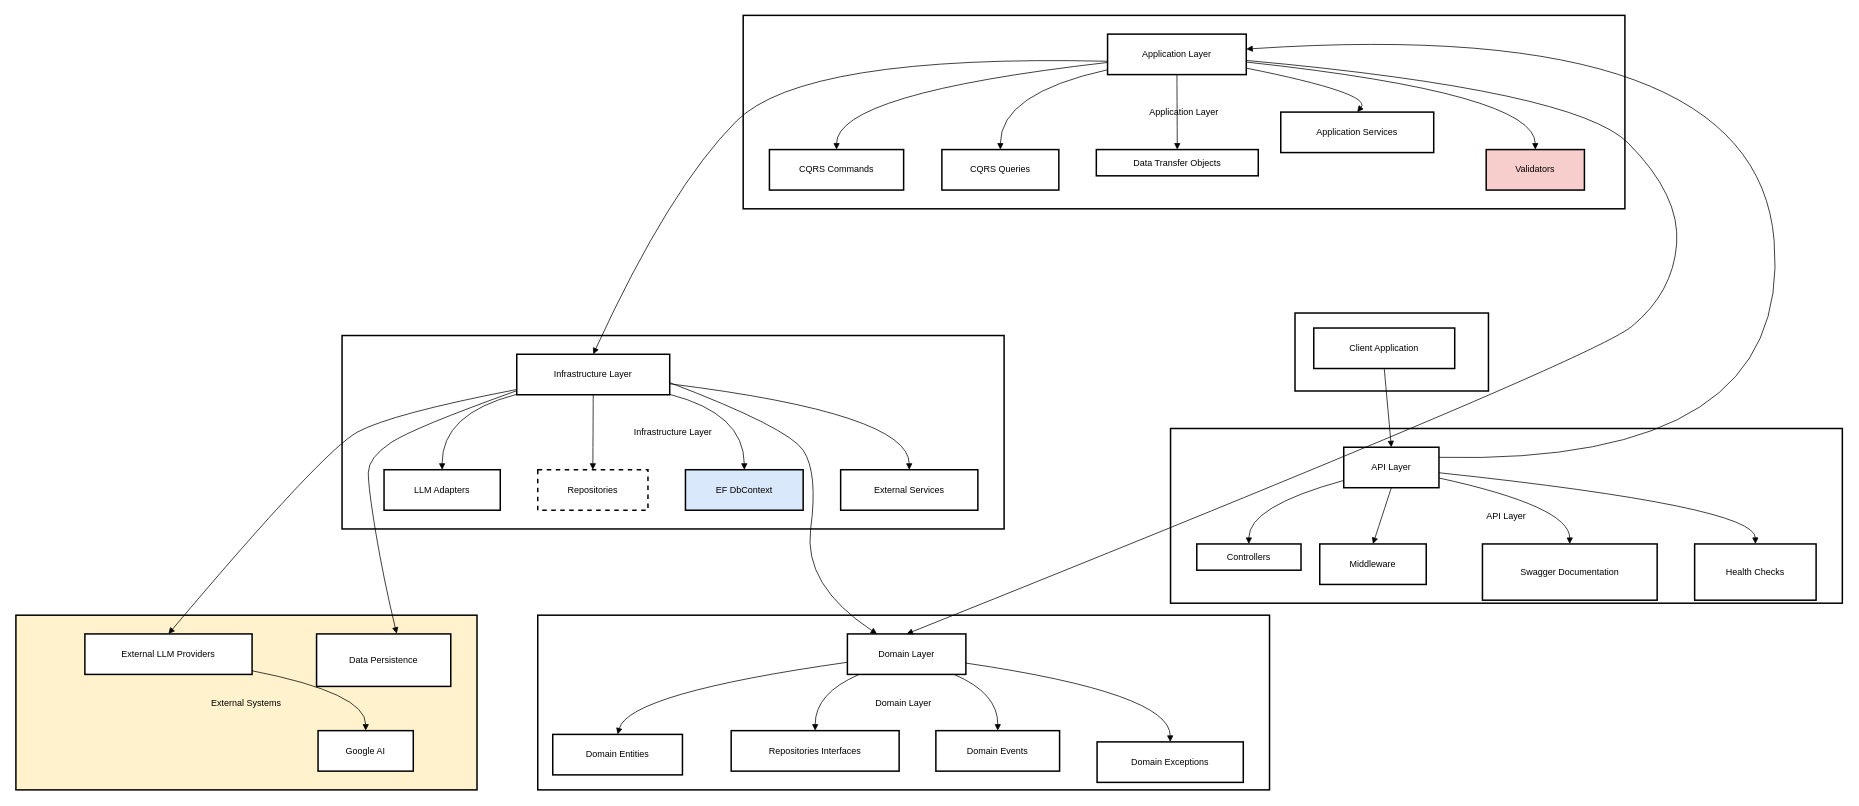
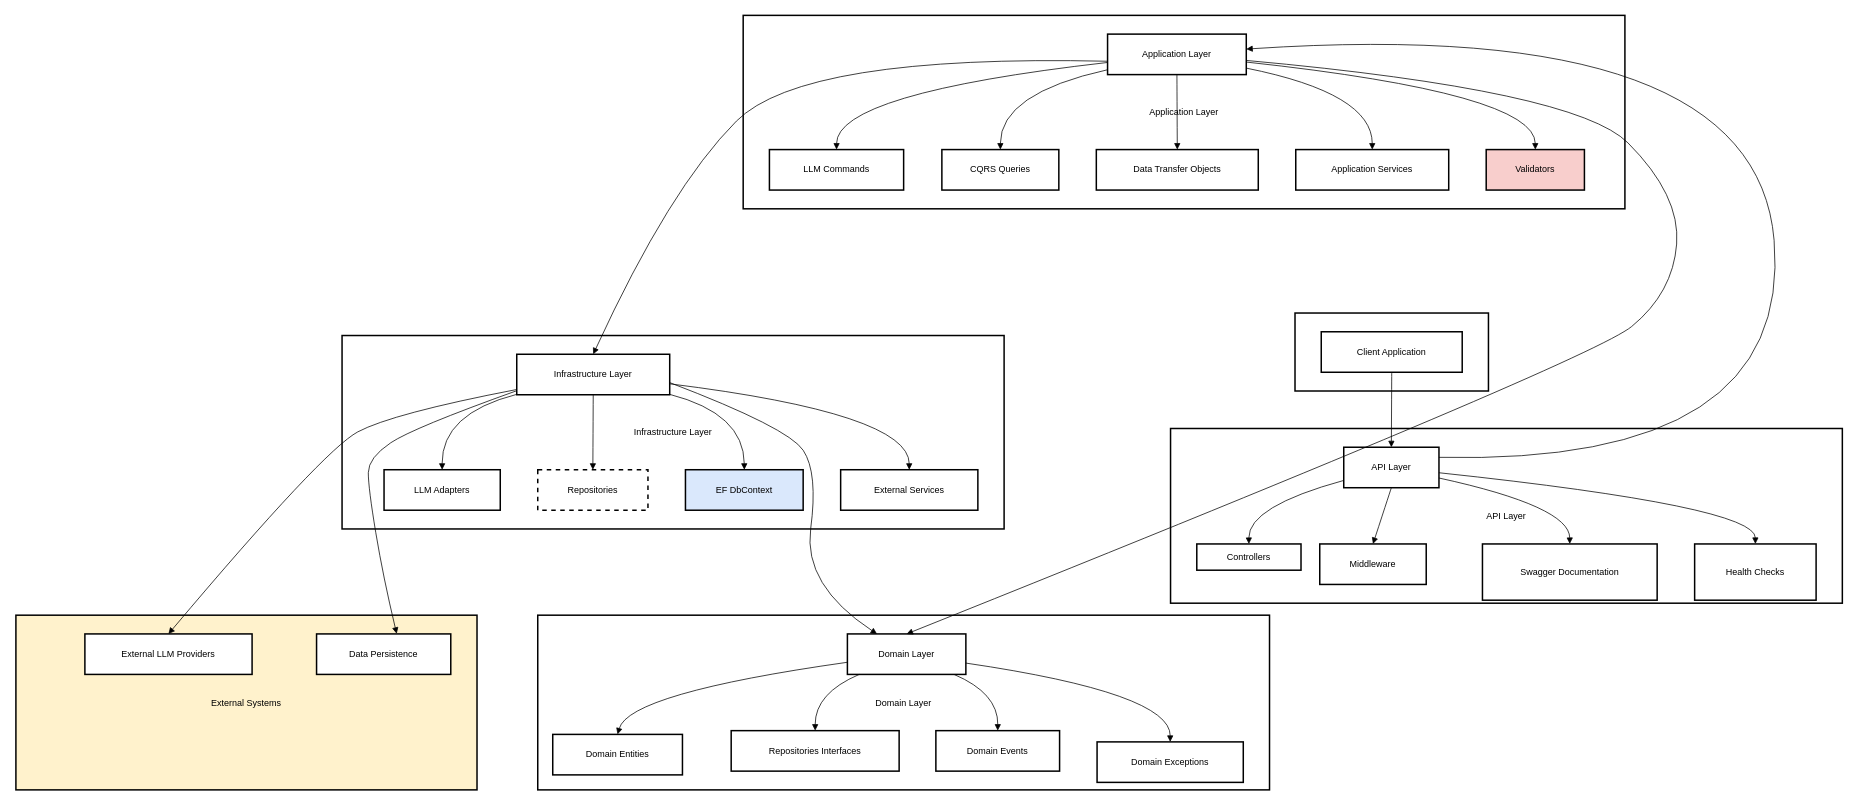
node "Application Services": moved (1357, 132) -> (1372, 170)
node "Data Transfer Objects": size 162x26 -> 162x41
node "CQRS Commands": label "CQRS Commands" -> "LLM Commands"
node "Client Application": moved (1384, 348) -> (1392, 352)
node "Data Persistence": size 134x53 -> 134x41
edge "External LLM Providers" -> "Google AI": removed
node "Google AI": removed
